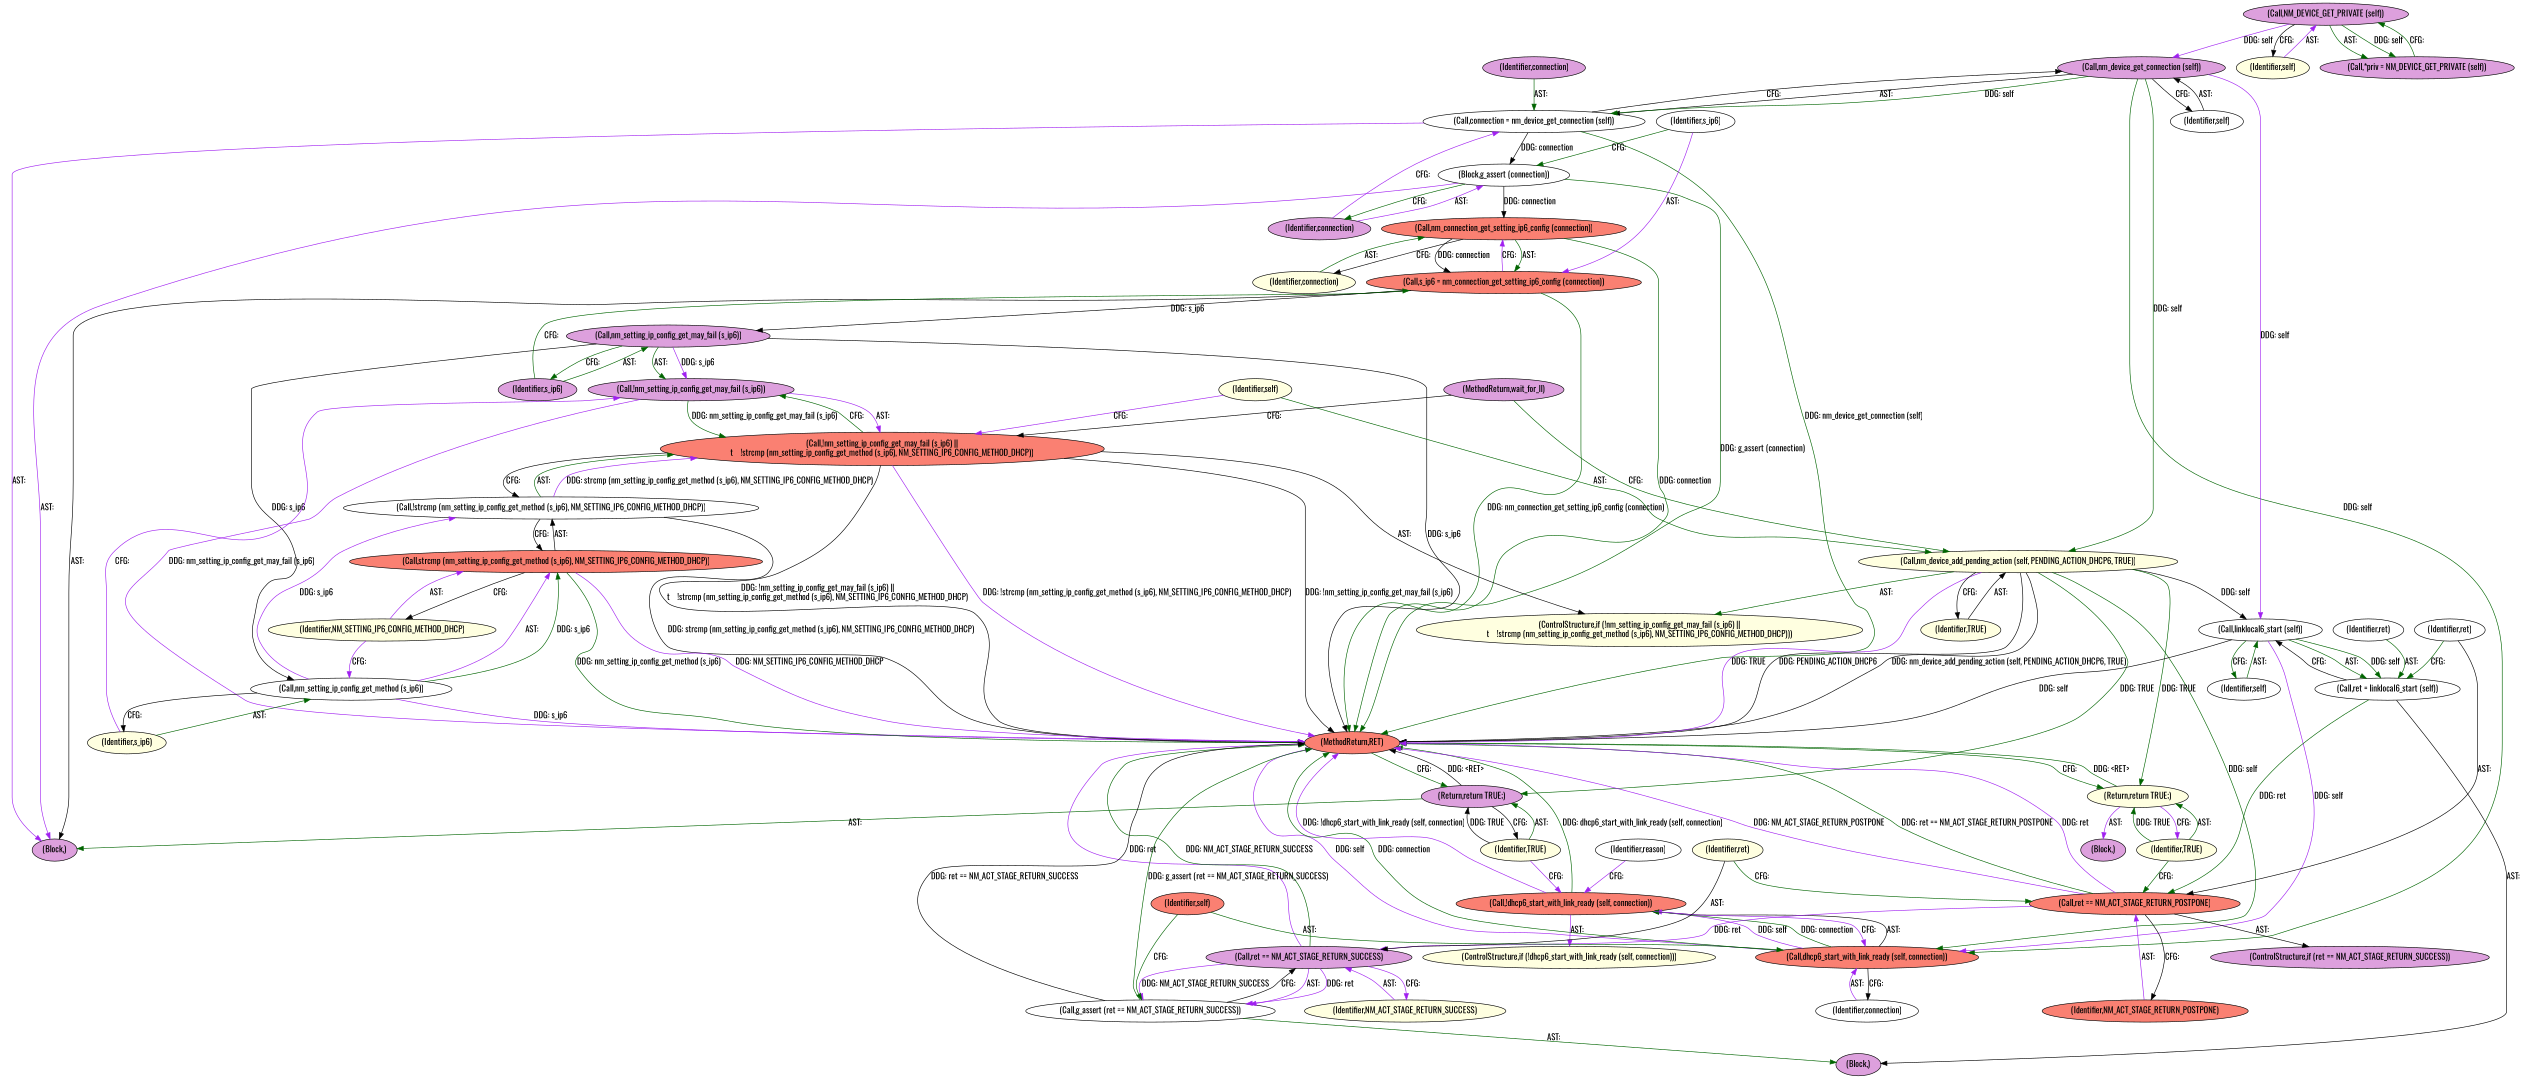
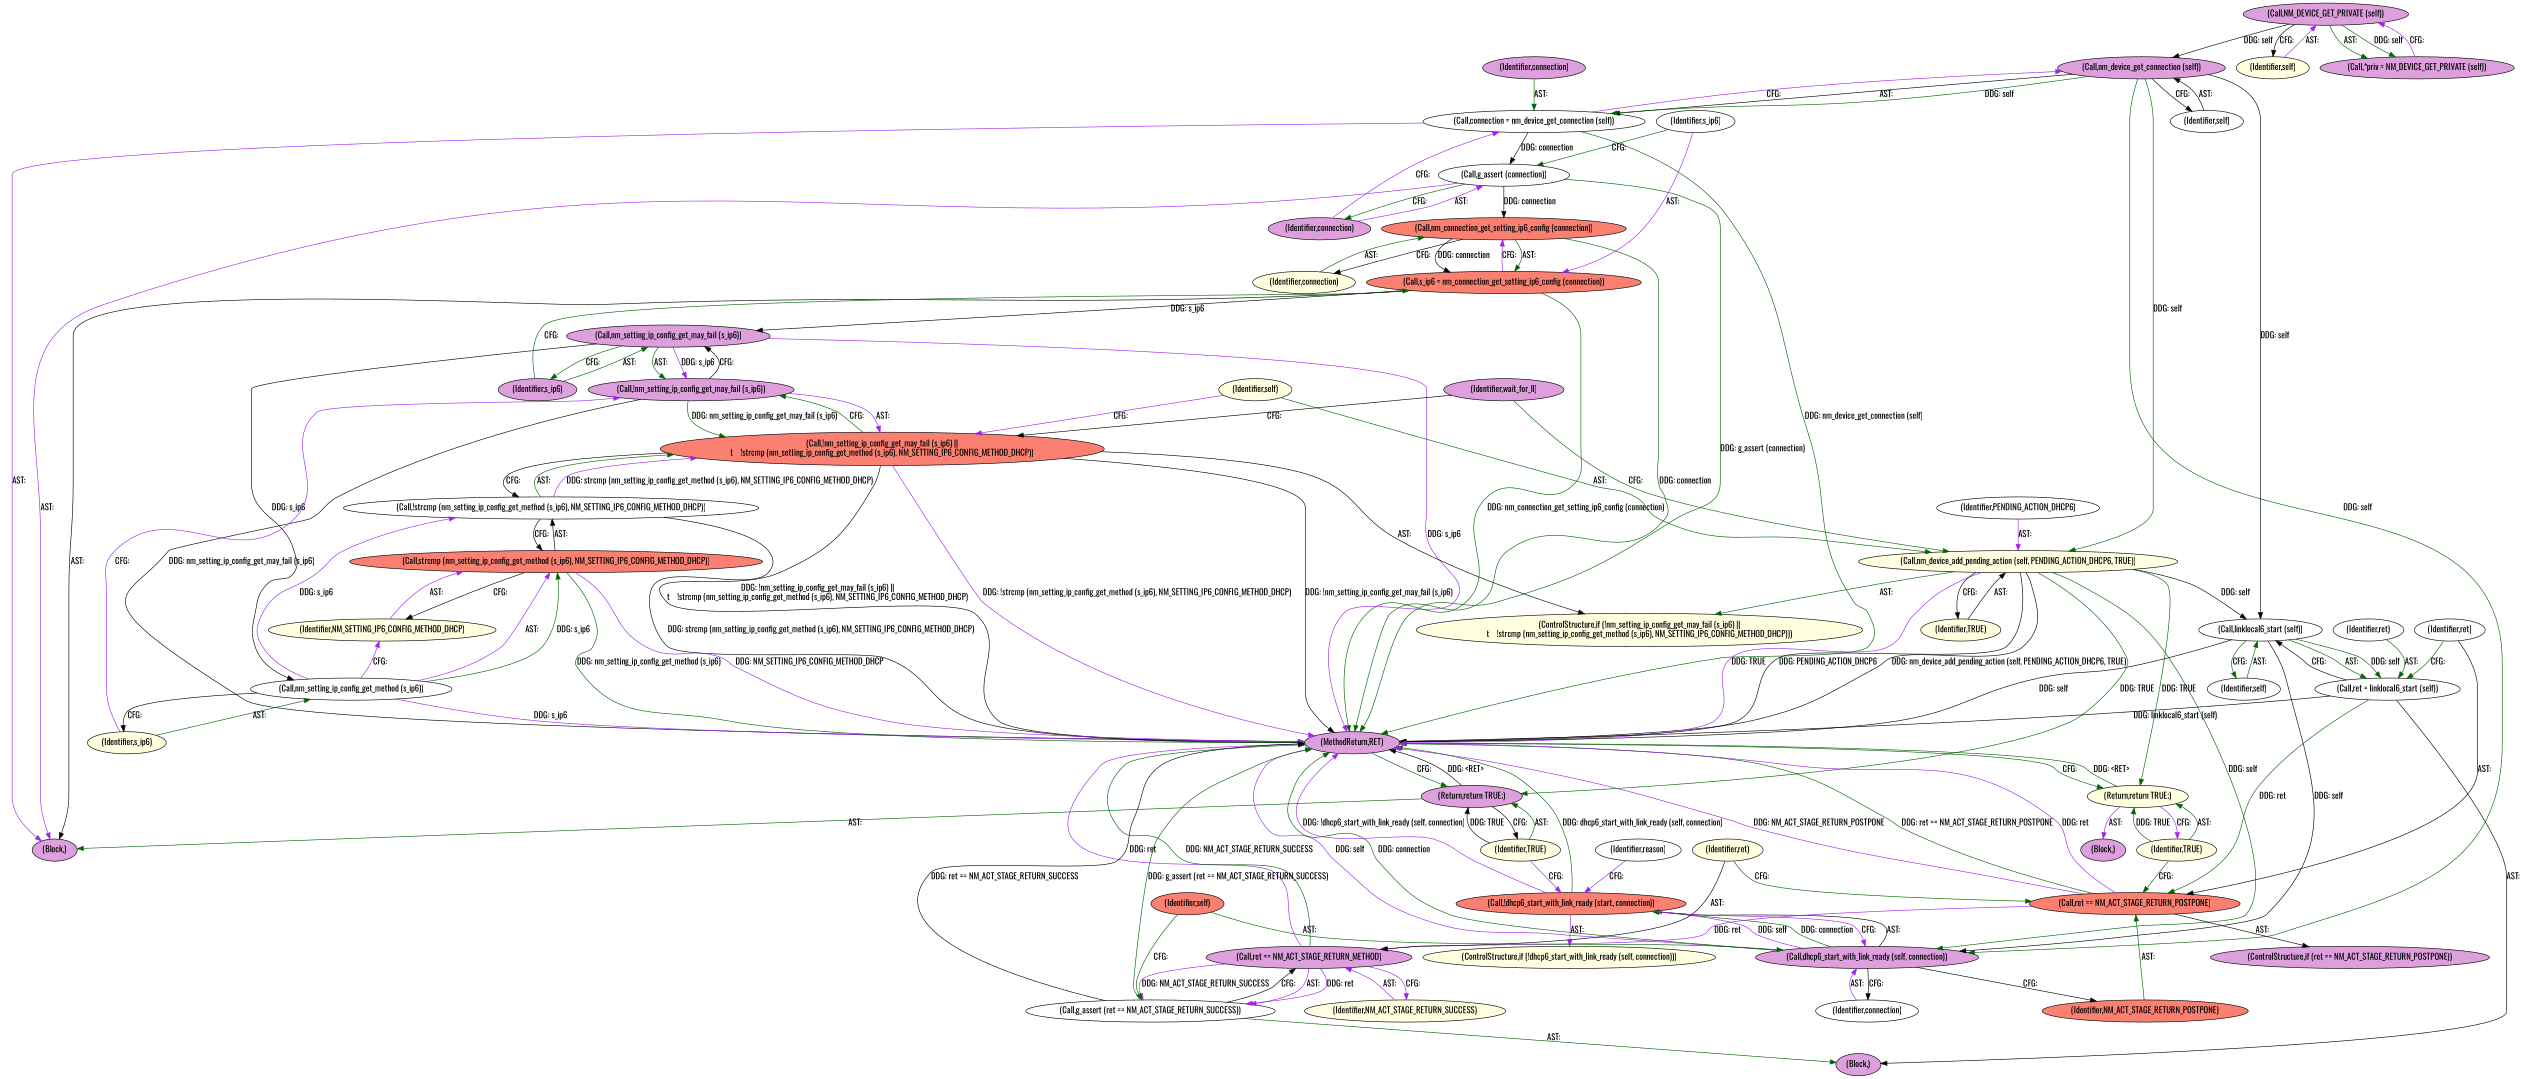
edge "(Call,*priv = NM_DEVICE_GET_PRIVATE (self))" -> "(Call,NM_DEVICE_GET_PRIVATE (self))": color darkgreen -> purple
edge "(Call,NM_DEVICE_GET_PRIVATE (self))" -> "(Call,nm_device_get_connection (self))": color purple -> black
edge "(Call,connection = nm_device_get_connection (self))" -> "(Call,nm_device_get_connection (self))": color black -> purple
node "(Block,g_assert (connection))": label "(Block,g_assert (connection))" -> "(Call,g_assert (connection))"
edge "(Call,nm_device_get_connection (self))" -> "(Call,linklocal6_start (self))": color purple -> black
edge "(Call,!nm_setting_ip_config_get_may_fail (s_ip6))" -> "(Call,nm_setting_ip_config_get_may_fail (s_ip6))": added, label "CFG:"
edge "(Call,nm_setting_ip_config_get_may_fail (s_ip6))" -> "(MethodReturn,RET)": color black -> purple
node "(MethodReturn,wait_for_ll)": label "(MethodReturn,wait_for_ll)" -> "(Identifier,wait_for_ll)"
node "(Identifier,PENDING_ACTION_DHCP6)": added
edge "(Identifier,NM_SETTING_IP6_CONFIG_METHOD_DHCP)" -> "(Call,nm_setting_ip_config_get_method (s_ip6))": reversed
edge "(Call,!nm_setting_ip_config_get_may_fail (s_ip6))" -> "(MethodReturn,RET)": color purple -> black
edge "(Call,ret = linklocal6_start (self))" -> "(MethodReturn,RET)": added, label "DDG: linklocal6_start (self)"
node "(MethodReturn,RET)": fillcolor salmon -> plum
node "(Call,!dhcp6_start_with_link_ready (self, connection))": label "(Call,!dhcp6_start_with_link_ready (self, connection))" -> "(Call,!dhcp6_start_with_link_ready (start, connection))"
edge "(Call,linklocal6_start (self))" -> "(Call,dhcp6_start_with_link_ready (self, connection))": color purple -> black
edge "(Call,ret == NM_ACT_STAGE_RETURN_POSTPONE)" -> "(Identifier,NM_ACT_STAGE_RETURN_POSTPONE)": now "(Call,dhcp6_start_with_link_ready (self, connection))" -> "(Identifier,NM_ACT_STAGE_RETURN_POSTPONE)"
node "(Call,ret == NM_ACT_STAGE_RETURN_SUCCESS)": label "(Call,ret == NM_ACT_STAGE_RETURN_SUCCESS)" -> "(Call,ret == NM_ACT_STAGE_RETURN_METHOD)"
node "(Call,dhcp6_start_with_link_ready (self, connection))": fillcolor salmon -> plum
node "(ControlStructure,if (ret == NM_ACT_STAGE_RETURN_SUCCESS))": label "(ControlStructure,if (ret == NM_ACT_STAGE_RETURN_SUCCESS))" -> "(ControlStructure,if (ret == NM_ACT_STAGE_RETURN_POSTPONE))"
edge "(Identifier,NM_ACT_STAGE_RETURN_POSTPONE)" -> "(Call,ret == NM_ACT_STAGE_RETURN_POSTPONE)": color purple -> darkgreen
